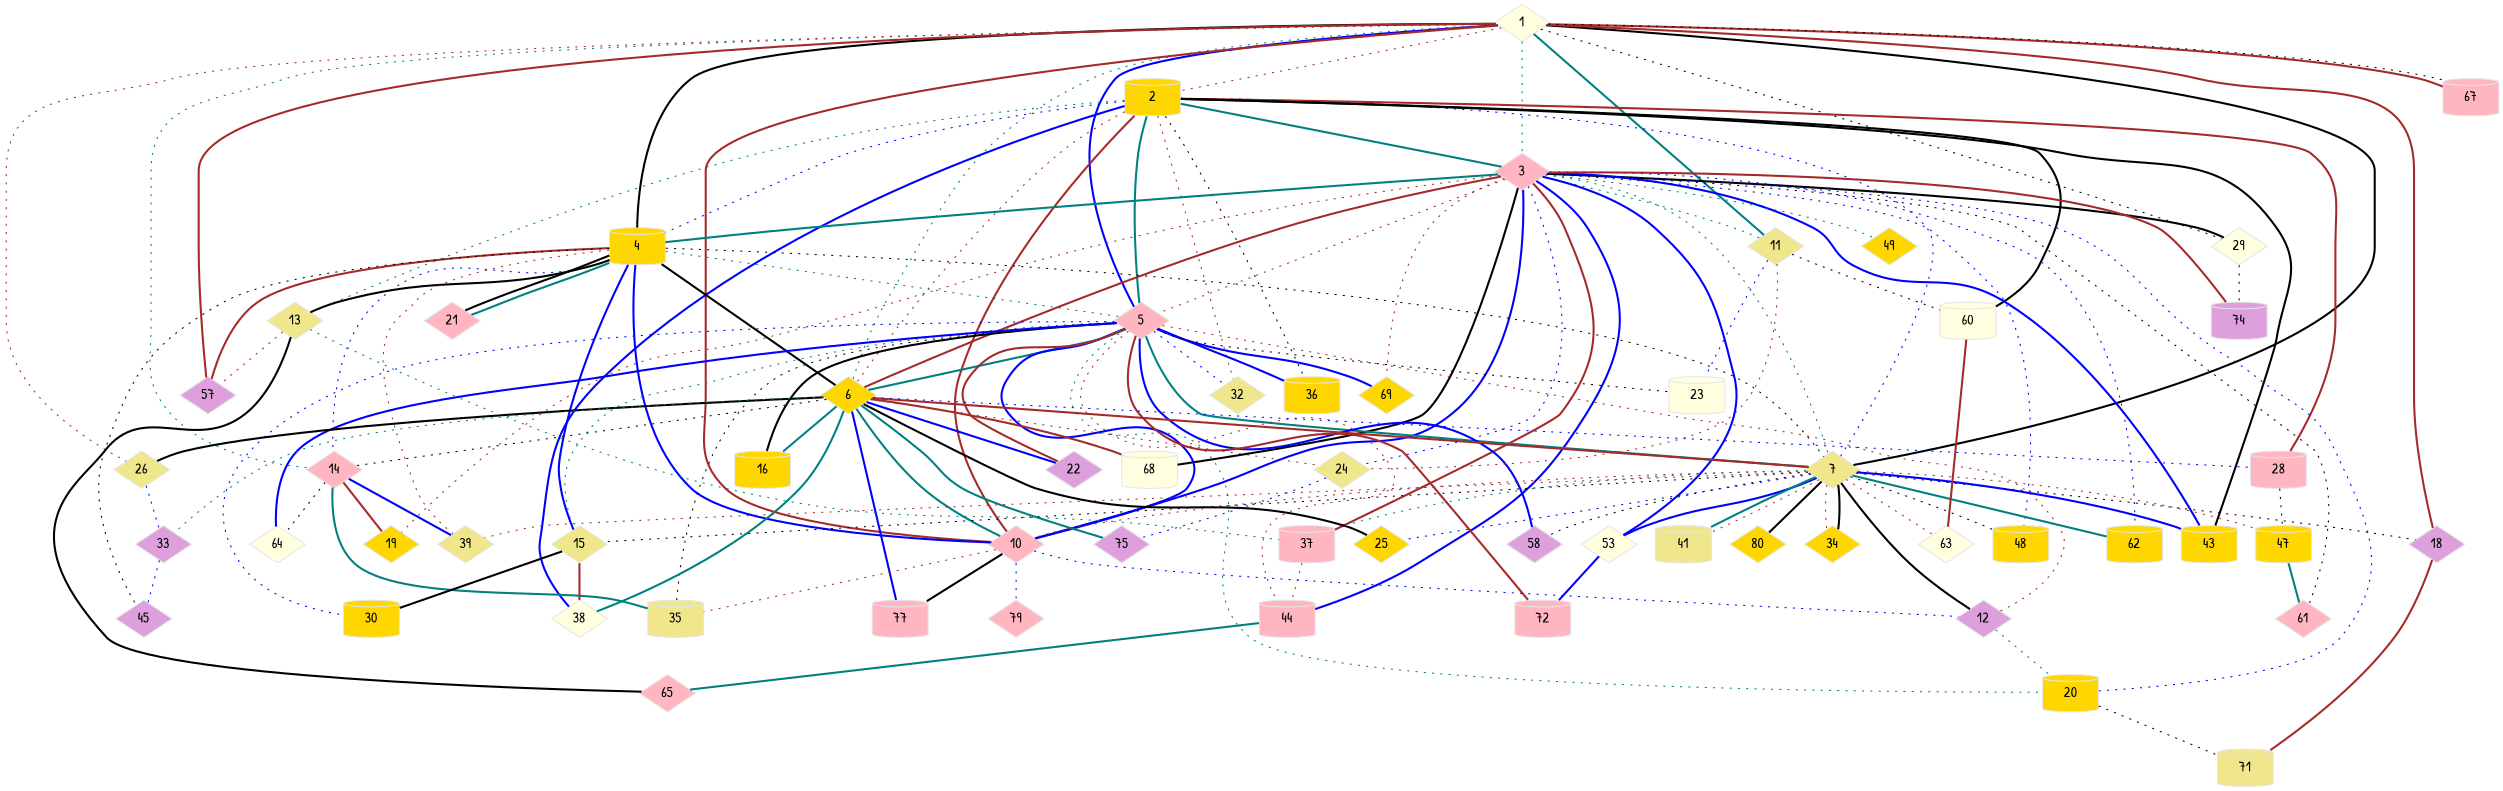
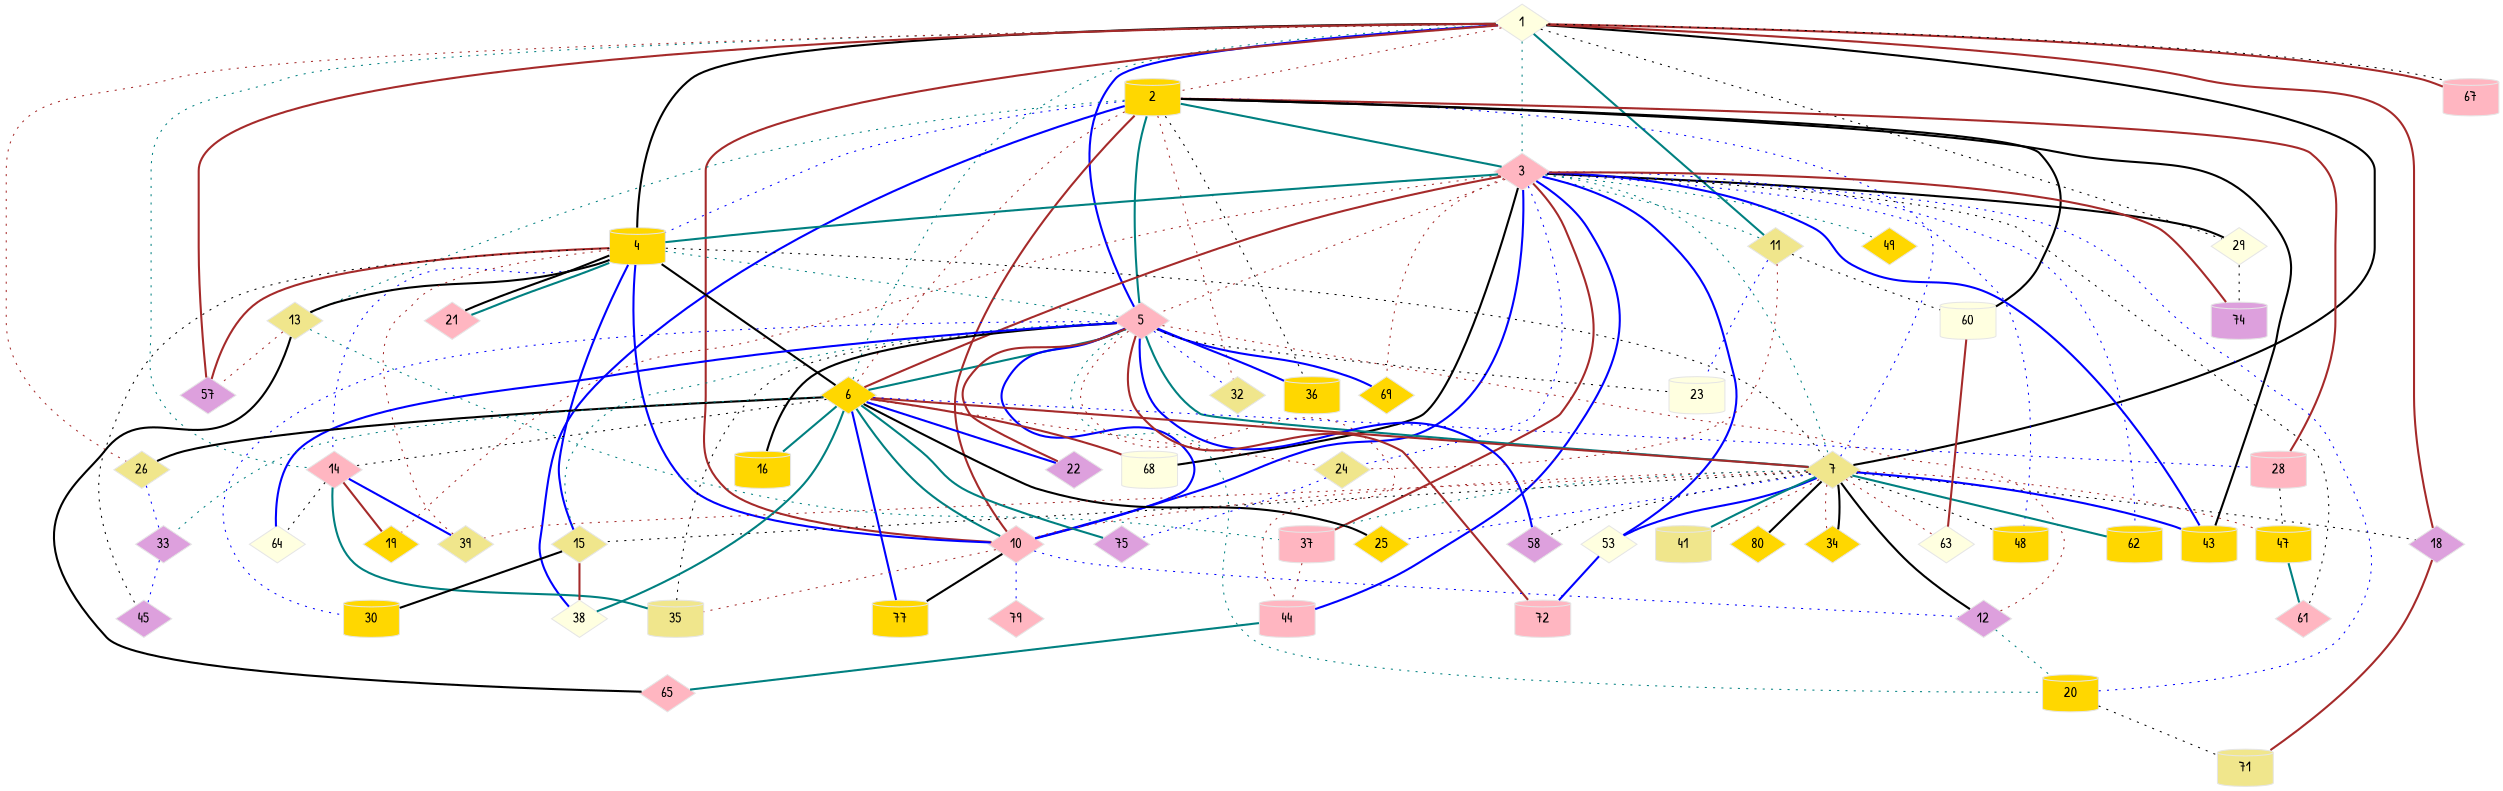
node "77": fillcolor lightpink -> gold
